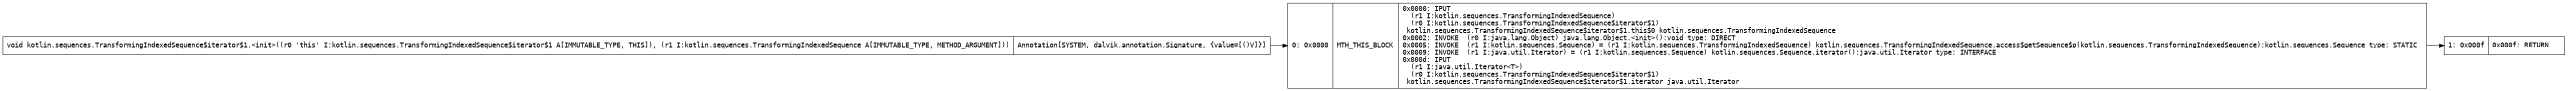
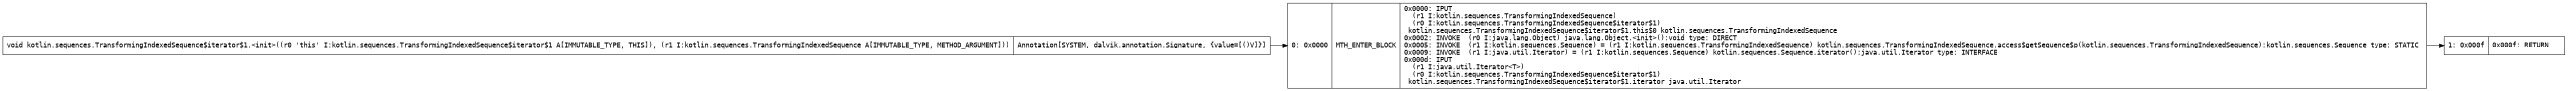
node "0: 0x0000": text "MTH_THIS_BLOCK" -> "MTH_ENTER_BLOCK"
